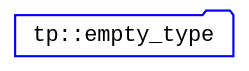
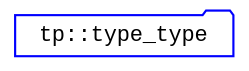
node "tp::empty_type": label "tp::empty_type" -> "tp::type_type"
